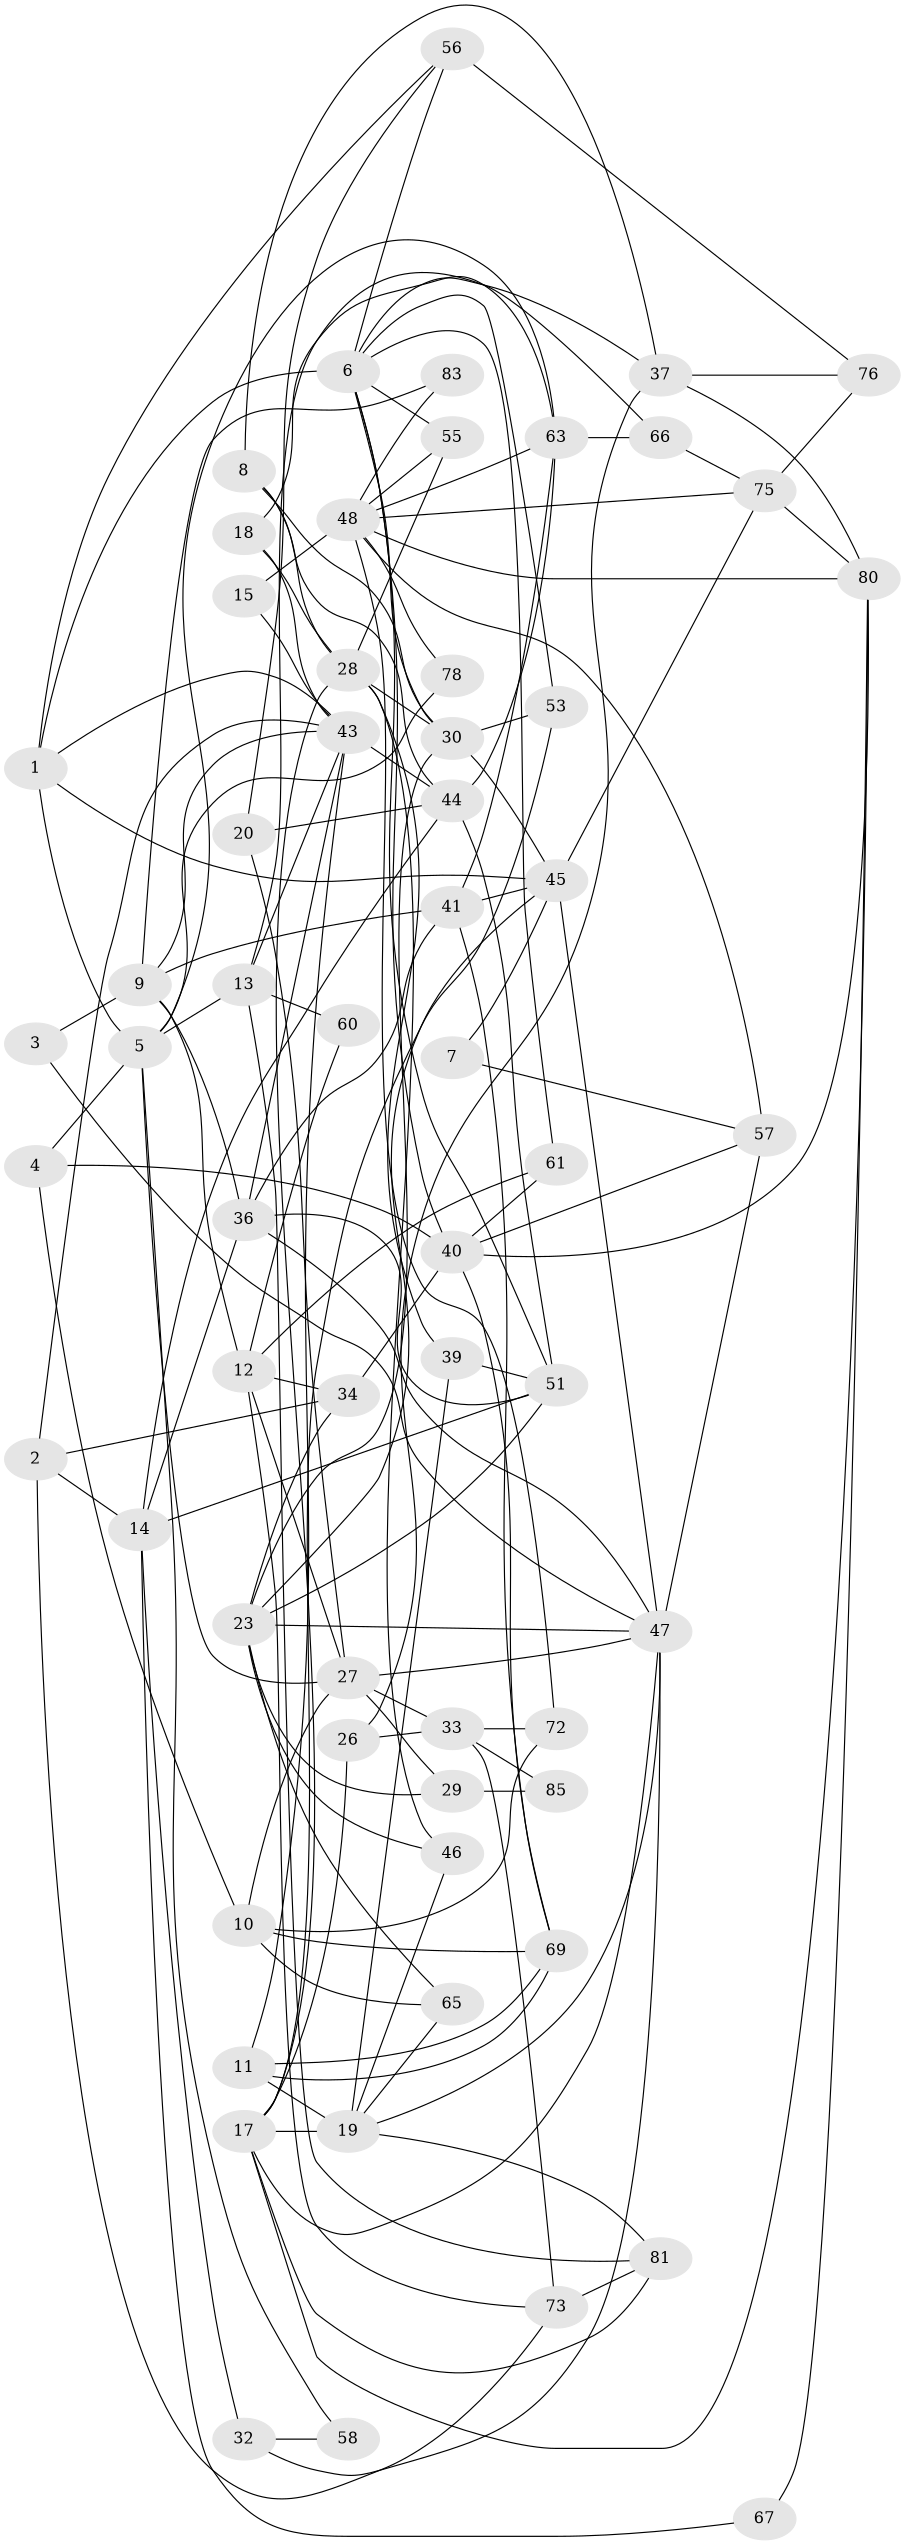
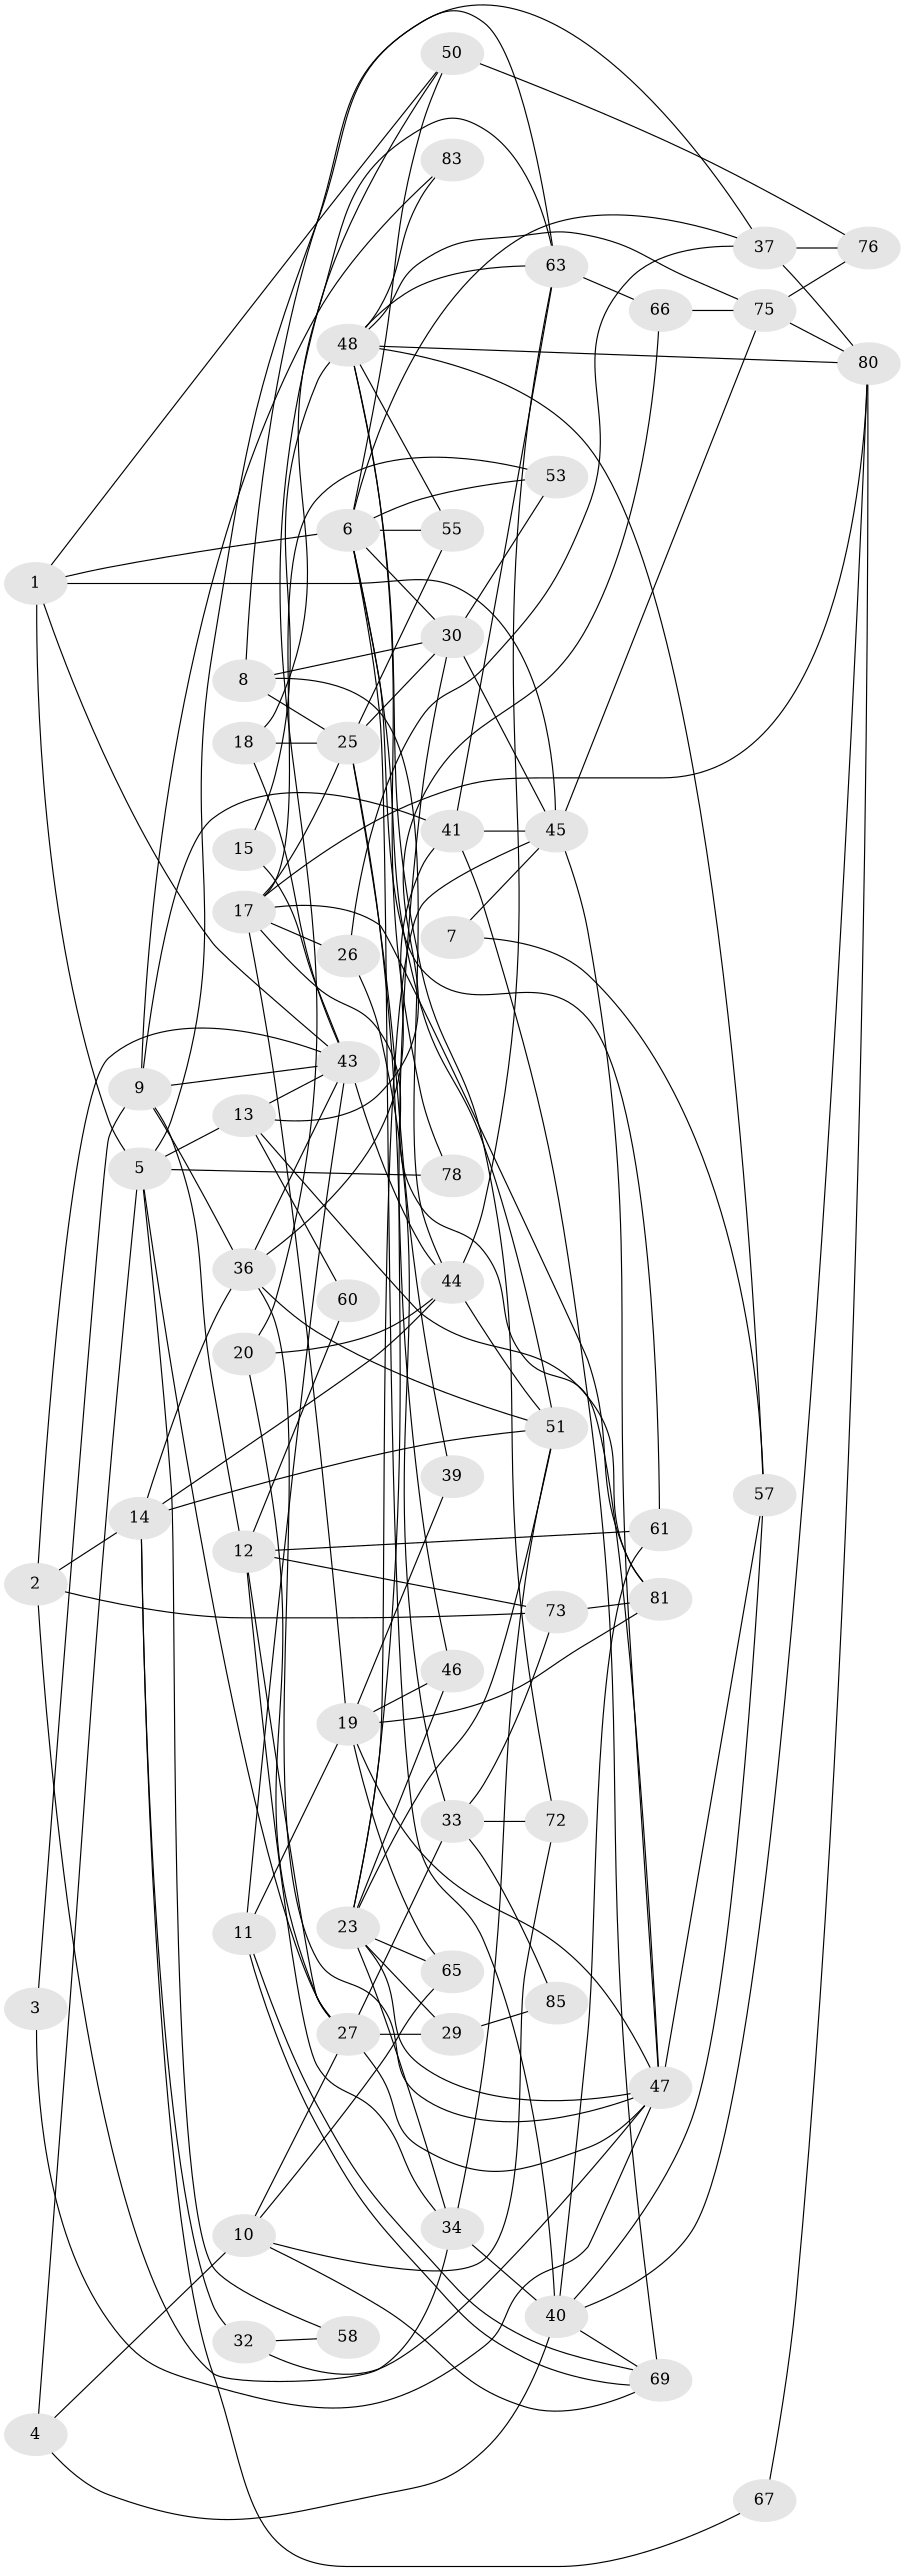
node "56": label "56" -> "50"
node "28": label "28" -> "25"
edge "39" -- "51": now "34" -- "51"
